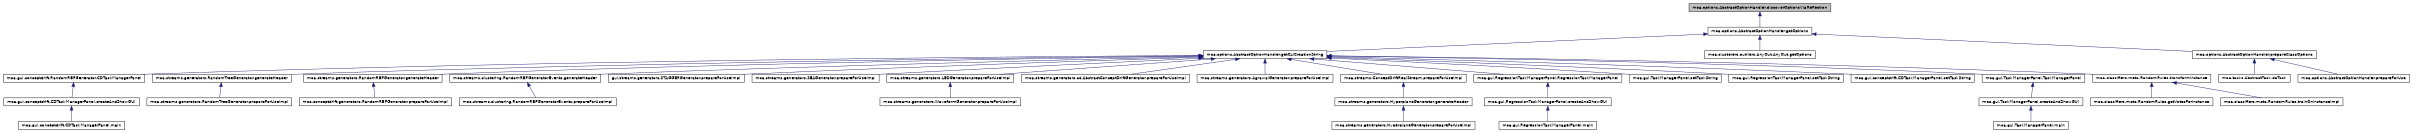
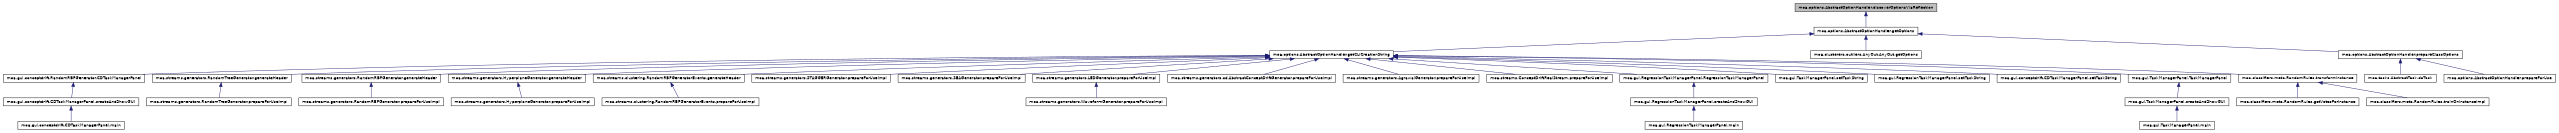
node "gui.streams.generators.STAGGERGenerator.prepareForUseImpl": label "gui.streams.generators.STAGGERGenerator.prepareForUseImpl" -> "moa.streams.generators.STAGGERGenerator.prepareForUseImpl"
edge "moa.streams.generators.HyperplaneGenerator.generateHeader" -> "moa.streams.ConceptDriftRealStream.prepareForUseImpl": now "moa.streams.generators.HyperplaneGenerator.generateHeader" -> "moa.options.AbstractOptionHandler.getCLICreationString"
node "moa.conceptdrift.generators.RandomRBFGenerator.prepareForUseImpl": label "moa.conceptdrift.generators.RandomRBFGenerator.prepareForUseImpl" -> "moa.streams.generators.RandomRBFGenerator.prepareForUseImpl"
